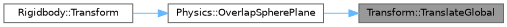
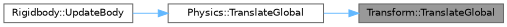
node "Rigidbody::Transform": label "Rigidbody::Transform" -> "Rigidbody::UpdateBody"
node "Physics::OverlapSpherePlane": label "Physics::OverlapSpherePlane" -> "Physics::TranslateGlobal"
